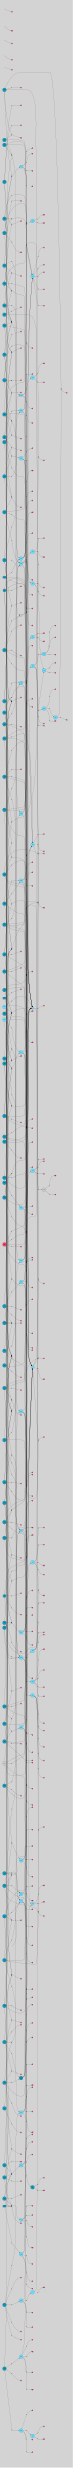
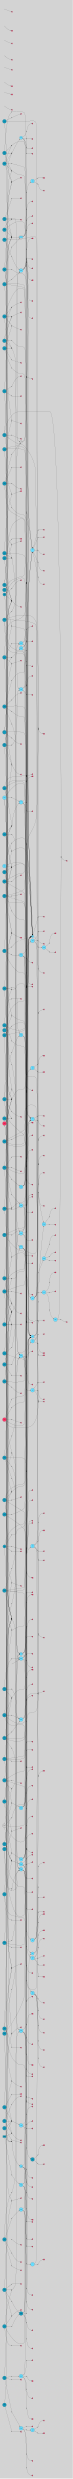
node "T338": removed
node "T720": shape box -> circle
node "T722": shape box -> circle
node "T708": fillcolor #1199bb -> #ff3366
node "T746": removed
node "T711": fillcolor #cccccc -> #66ddff
